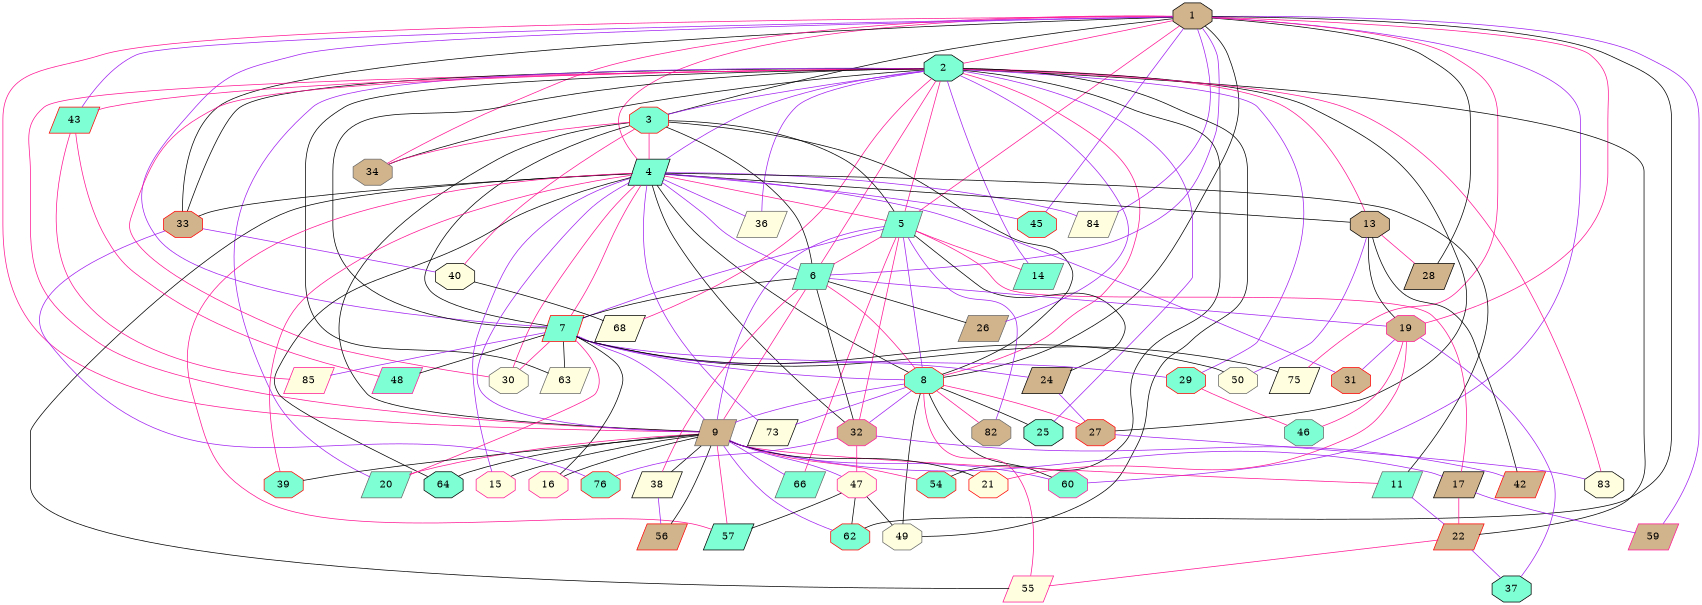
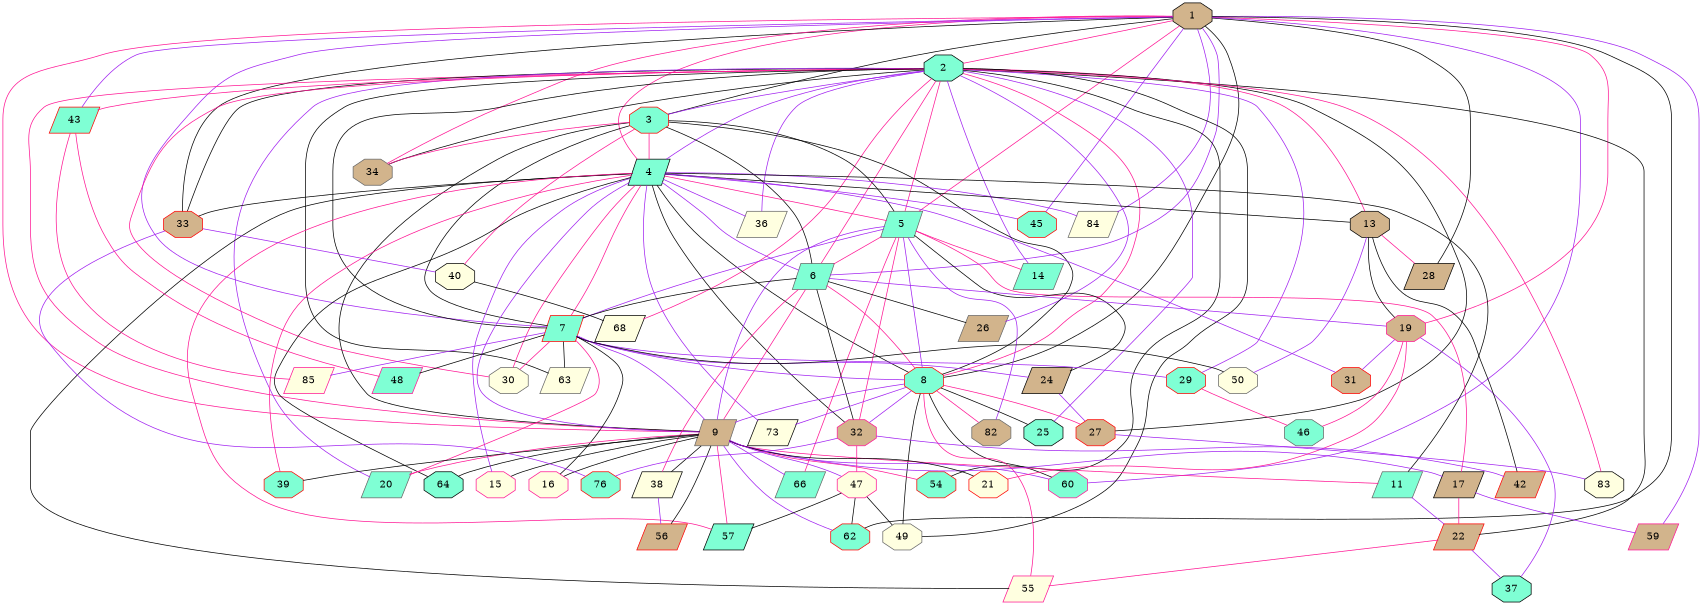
node "75": removed
